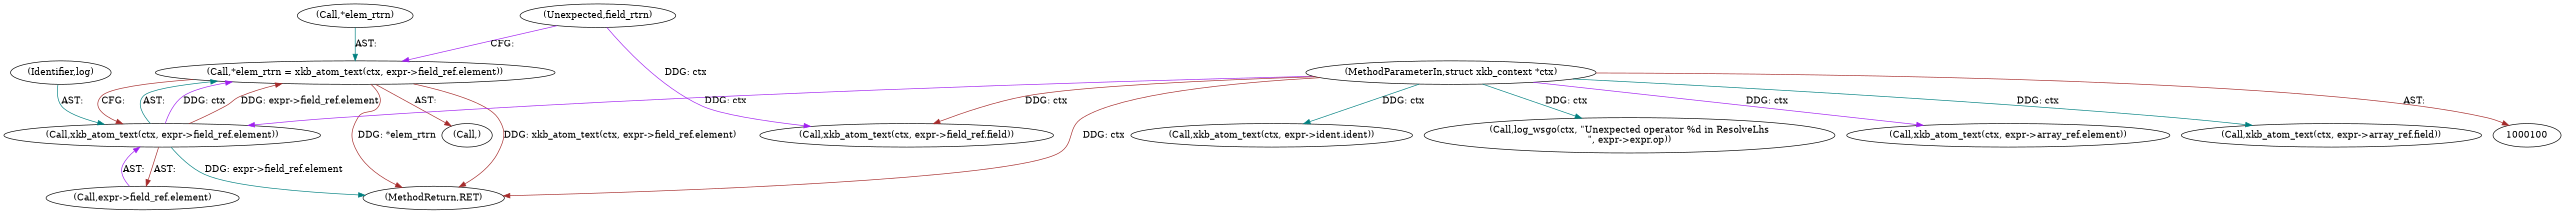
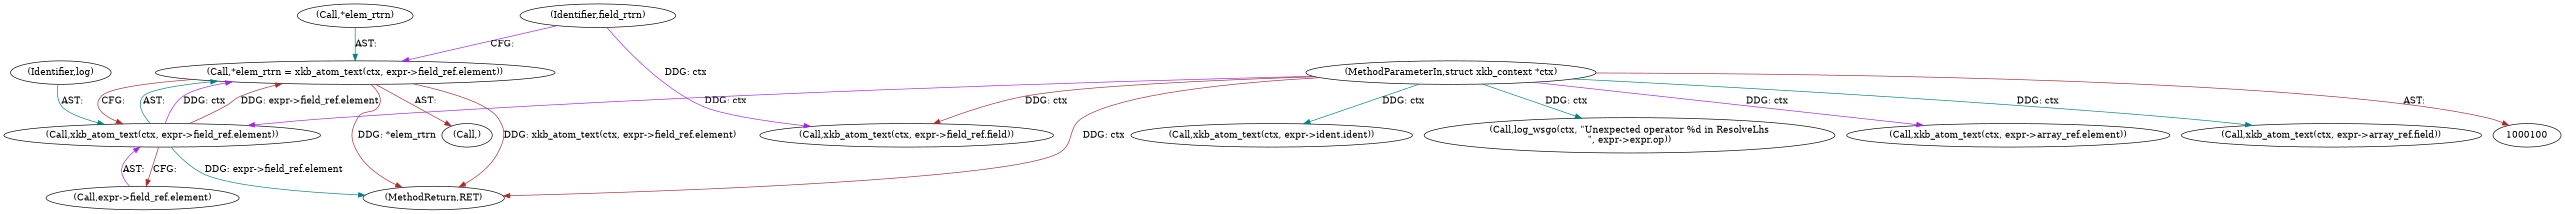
node "(Unexpected,field_rtrn)": label "(Unexpected,field_rtrn)" -> "(Identifier,field_rtrn)"
edge "(Call,xkb_atom_text(ctx, expr->field_ref.element))" -> "(Call,expr->field_ref.element)": label "AST: " -> "CFG: "
